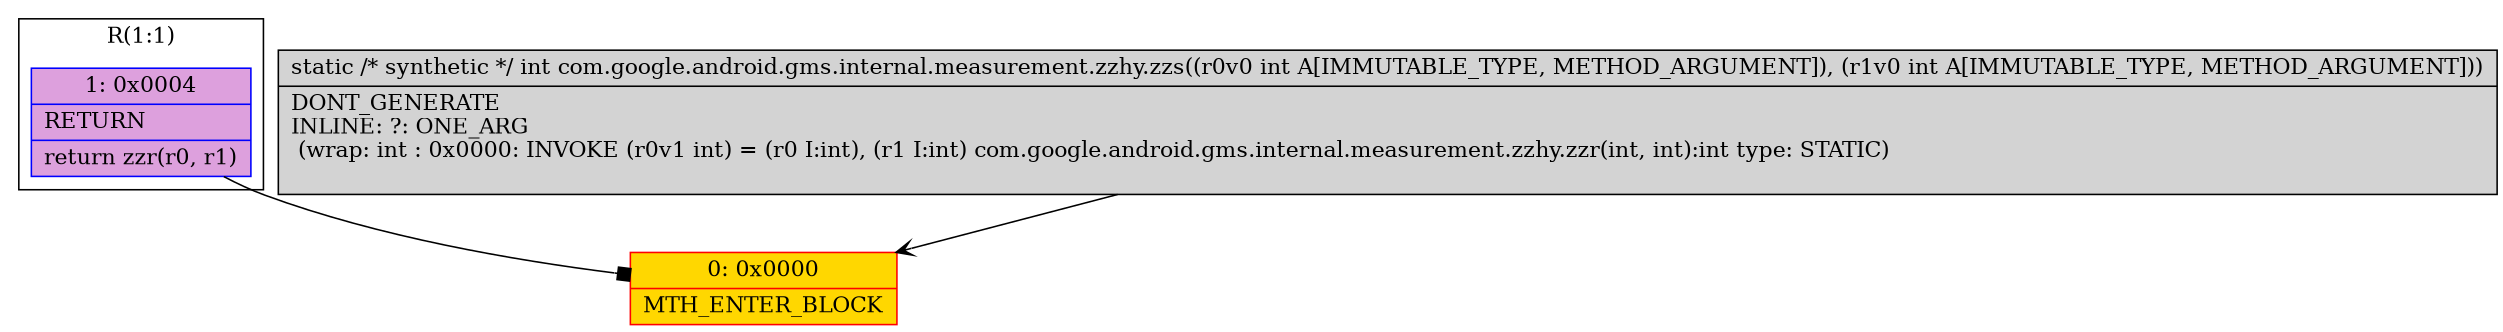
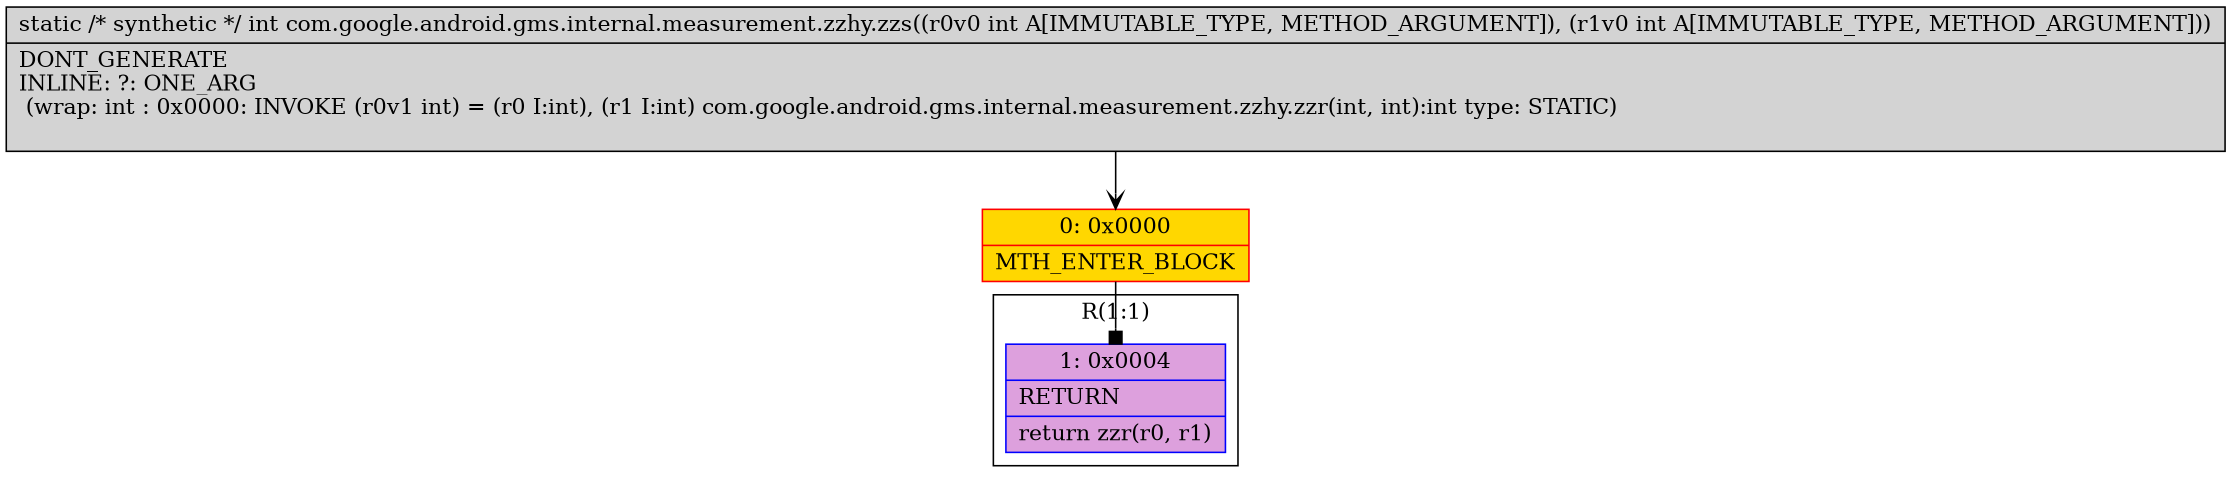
edge "1: 0x0004" -> "0: 0x0000": reversed
